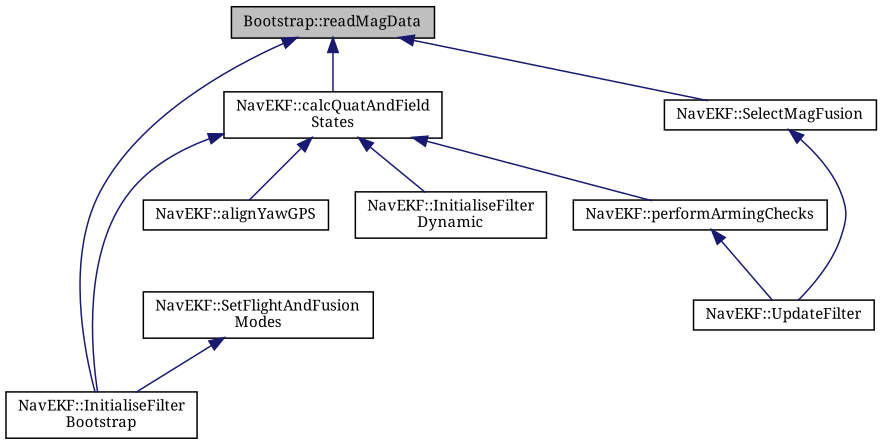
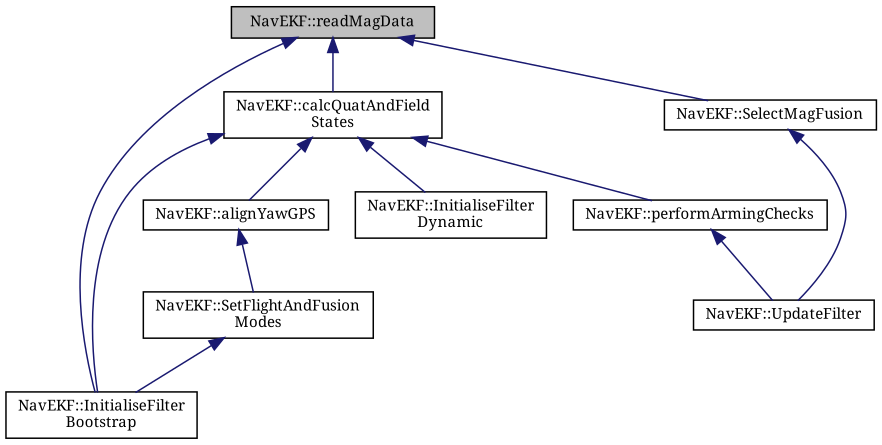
node "Bootstrap::readMagData": label "Bootstrap::readMagData" -> "NavEKF::readMagData"
edge "NavEKF::SetFlightAndFusion Modes" -> "NavEKF::alignYawGPS": added
